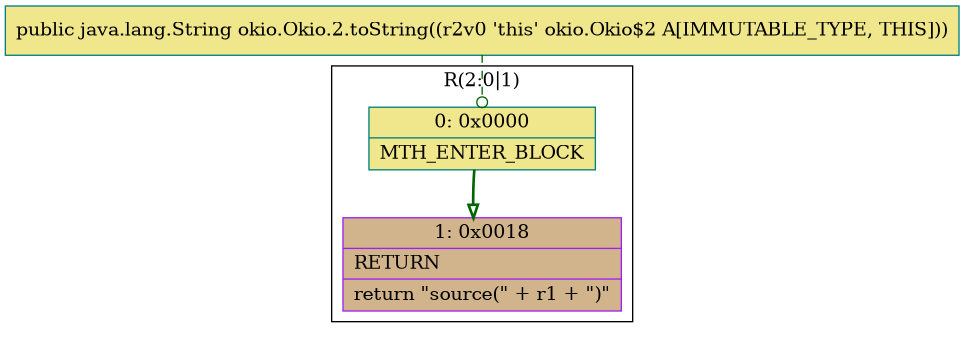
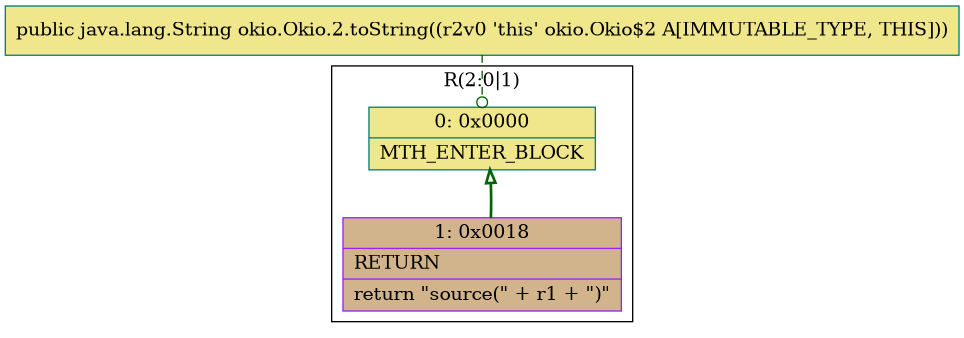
edge "0: 0x0000" -> "1: 0x0018": reversed
